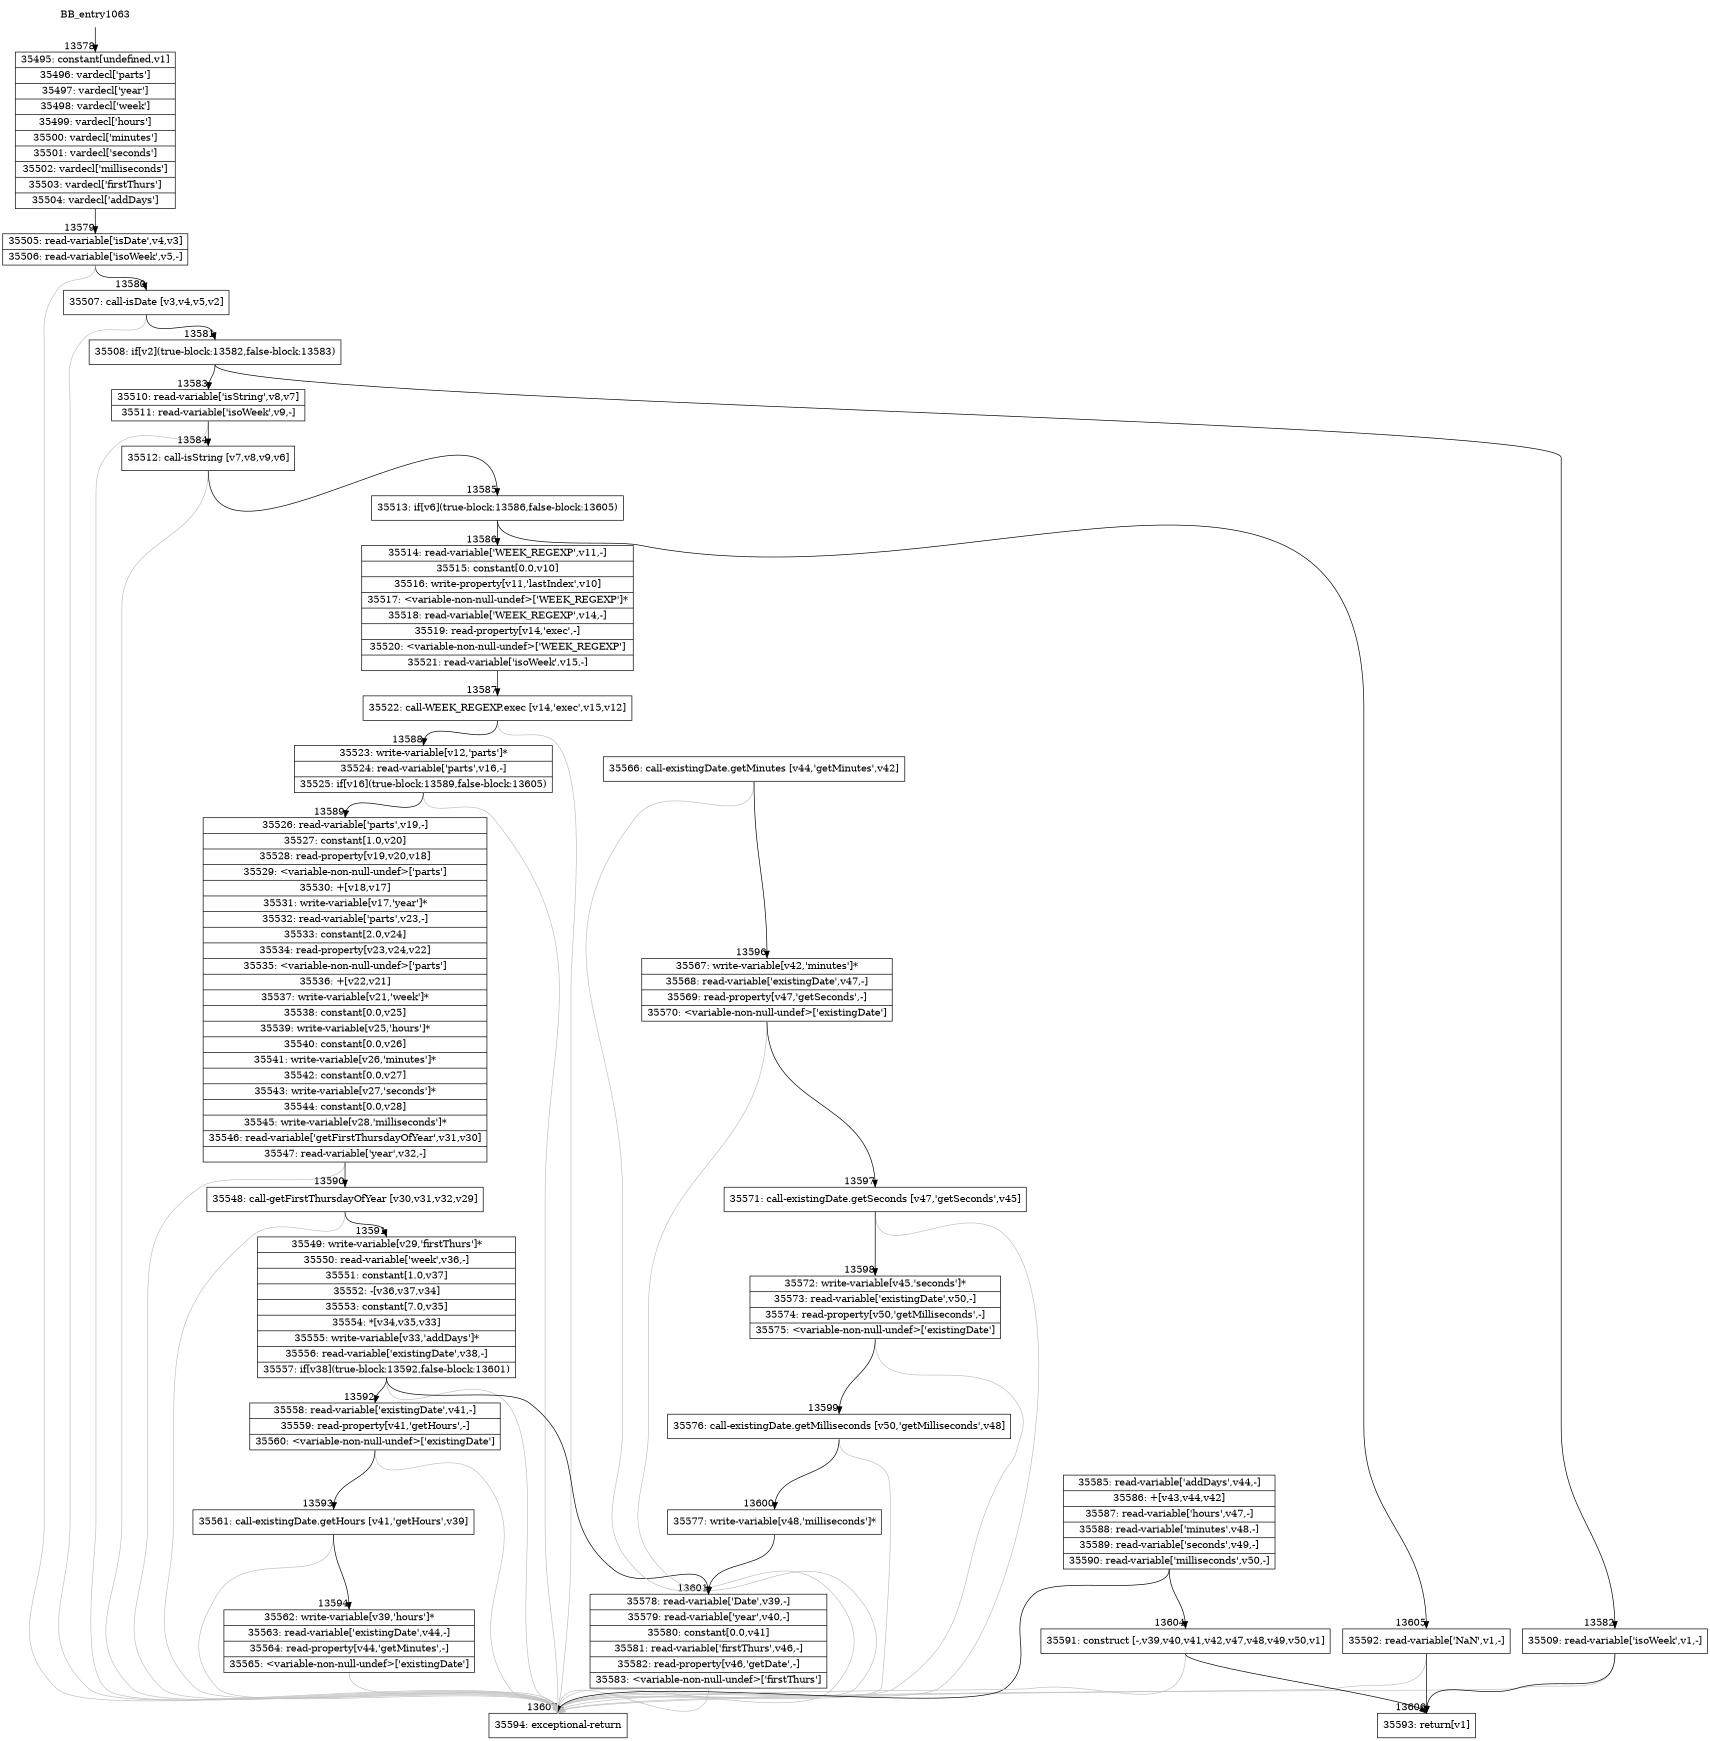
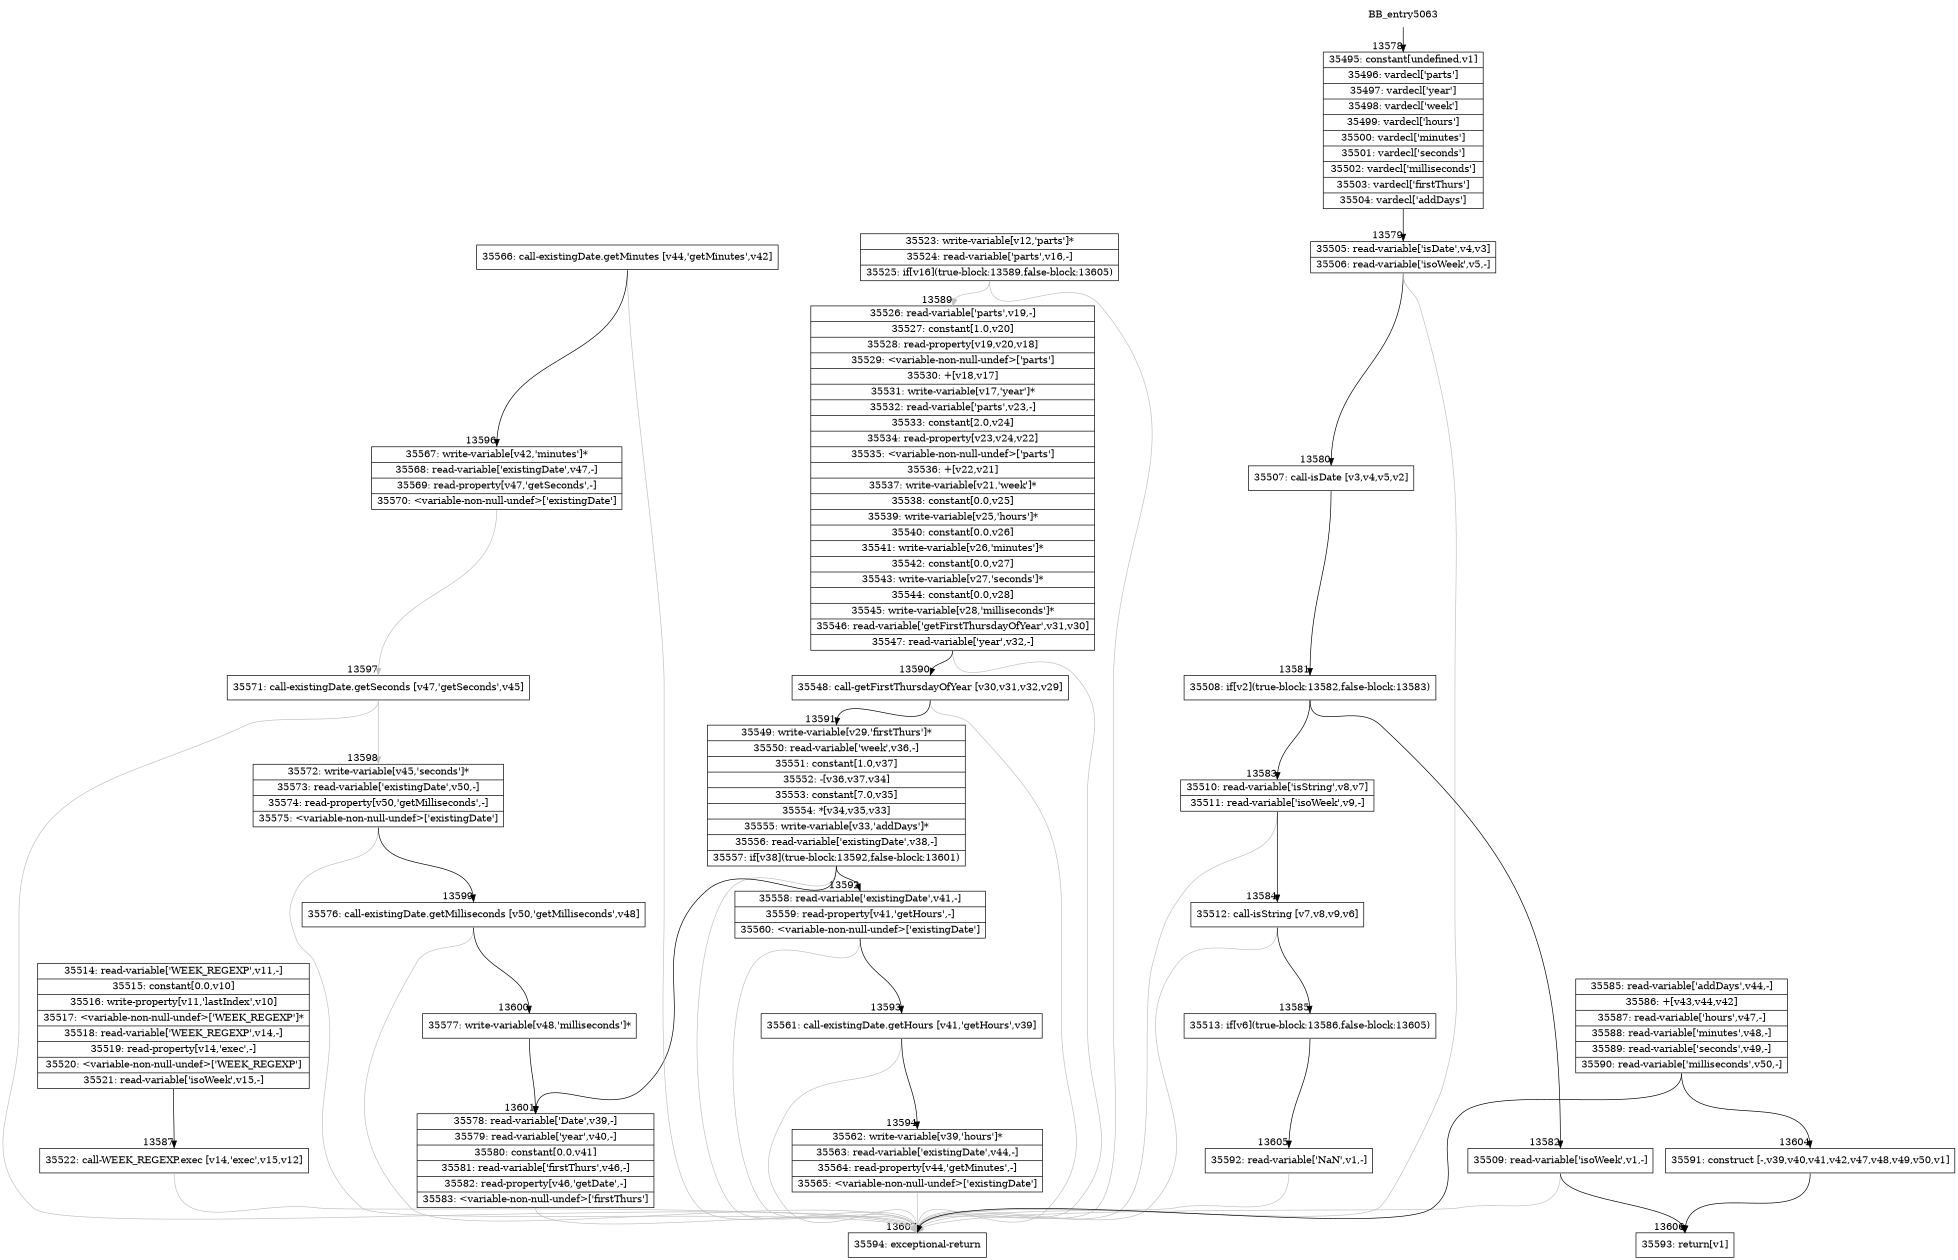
node "BB_entry1063": label "BB_entry1063" -> "BB_entry5063"
edge "35513: if[v6](true-block:13586,false-block:13605)" -> "35514: read-variable['WEEK_REGEXP',v11,-]": removed
edge "35522: call-WEEK_REGEXP.exec [v14,'exec',v15,v12]" -> "35523: write-variable[v12,'parts']*": removed
edge "35523: write-variable[v12,'parts']*" -> "35526: read-variable['parts',v19,-]": color black -> gray
edge "35567: write-variable[v42,'minutes']*" -> "35571: call-existingDate.getSeconds [v47,'getSeconds',v45]": color black -> gray
edge "35507: call-isDate [v3,v4,v5,v2]" -> "35594: exceptional-return": removed
edge "35571: call-existingDate.getSeconds [v47,'getSeconds',v45]" -> "35572: write-variable[v45,'seconds']*": color black -> gray
edge "35567: write-variable[v42,'minutes']*" -> "35594: exceptional-return": removed
edge "35592: read-variable['NaN',v1,-]" -> "35593: return[v1]": removed
edge "35591: construct [-,v39,v40,v41,v42,v47,v48,v49,v50,v1]" -> "35594: exceptional-return": removed
